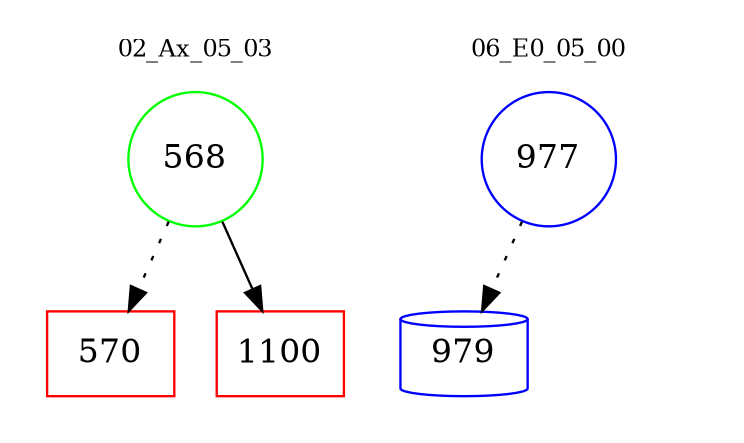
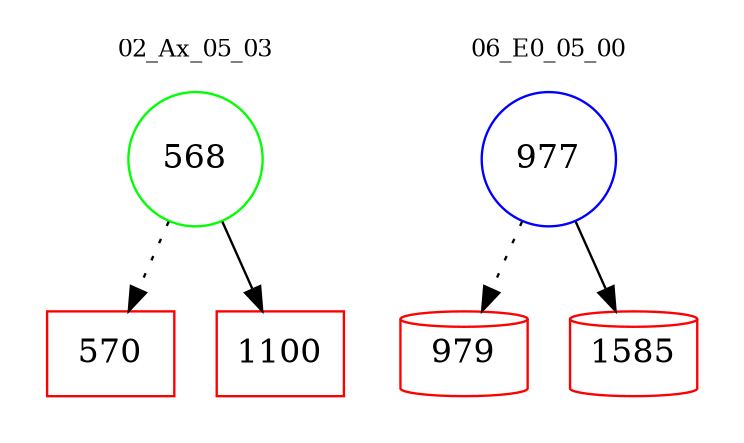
node "979": color blue -> red
node "1585": added
